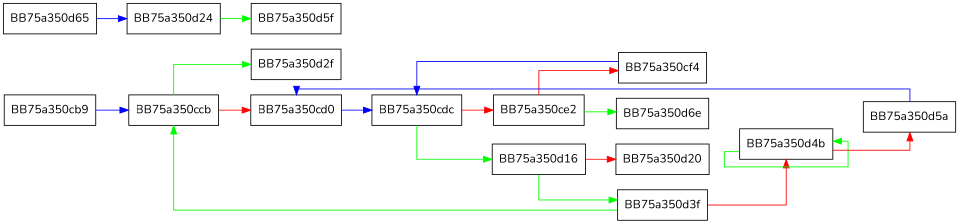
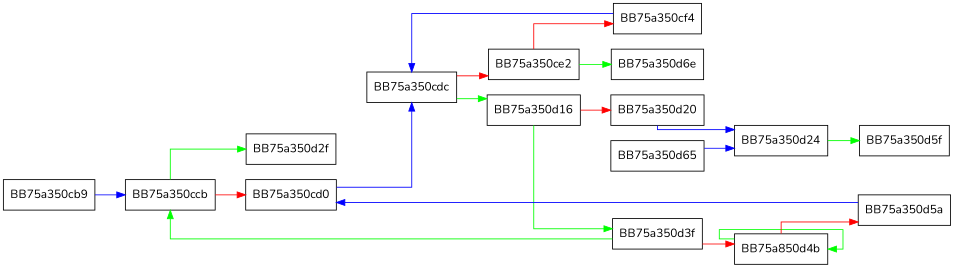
edge "BB75a350d20" -> "BB75a350d24": added
node "BB75a350d4b": label "BB75a350d4b" -> "BB75a850d4b"
